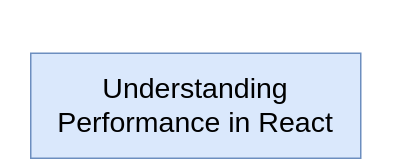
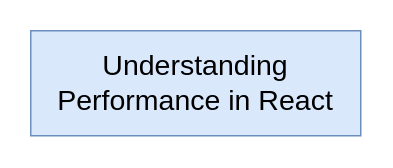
node "Understanding Performance in React": moved (196, 106) -> (196, 83)
